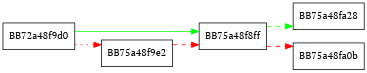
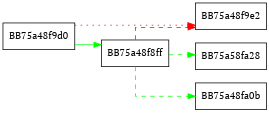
node "BB75a48fa28": label "BB75a48fa28" -> "BB75a58fa28"
node "BB72a48f9d0": label "BB72a48f9d0" -> "BB75a48f9d0"
edge "BB75a48f9e2" -> "BB75a48f8ff": reversed
edge "BB75a48f8ff" -> "BB75a48fa0b": color red -> green
